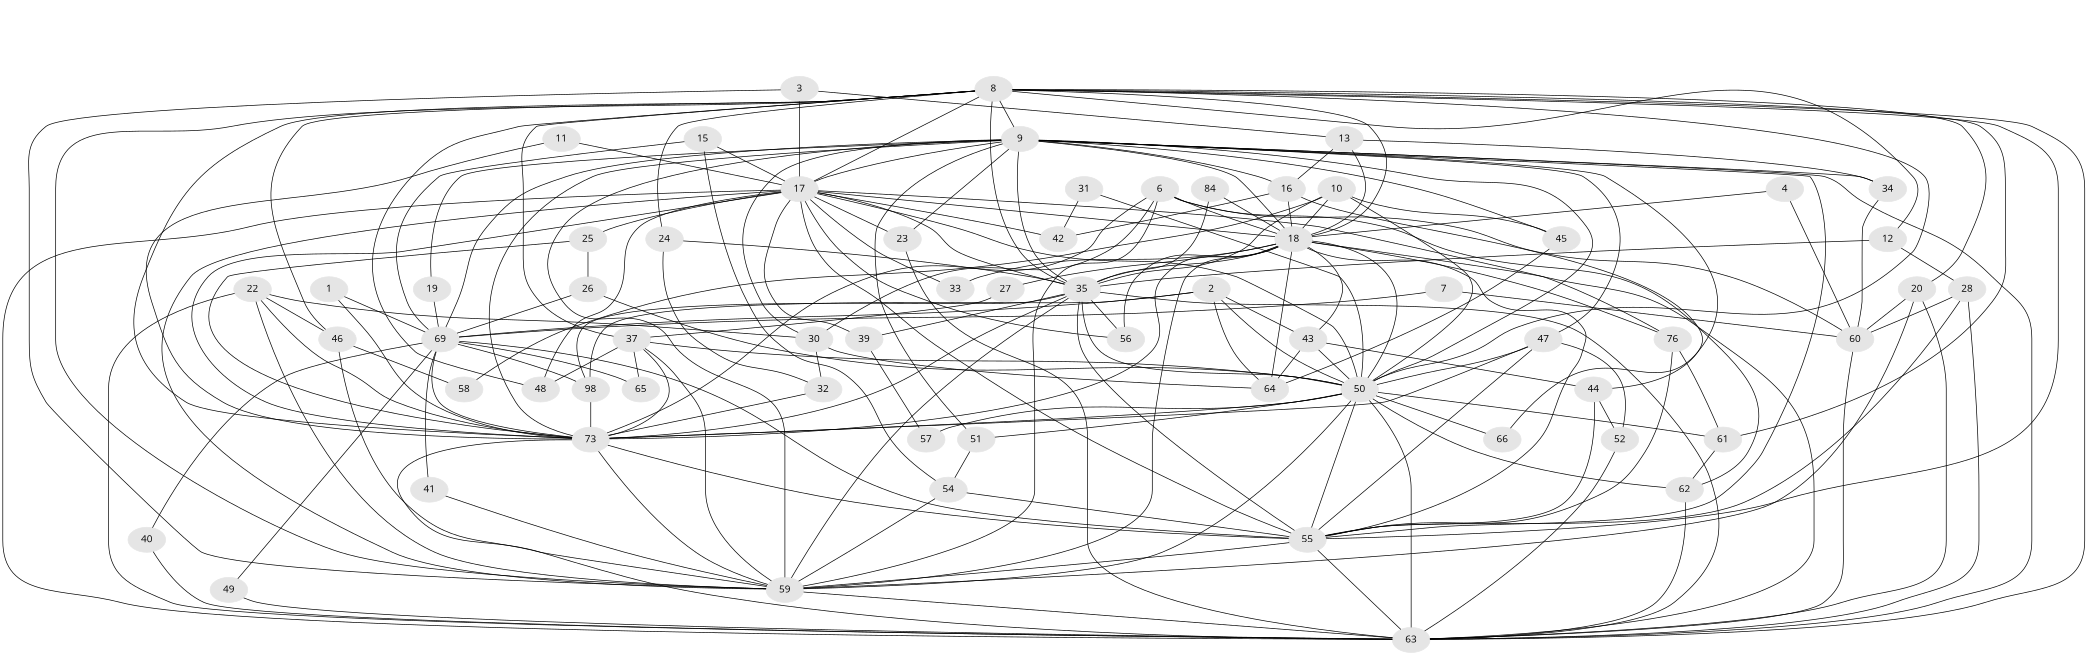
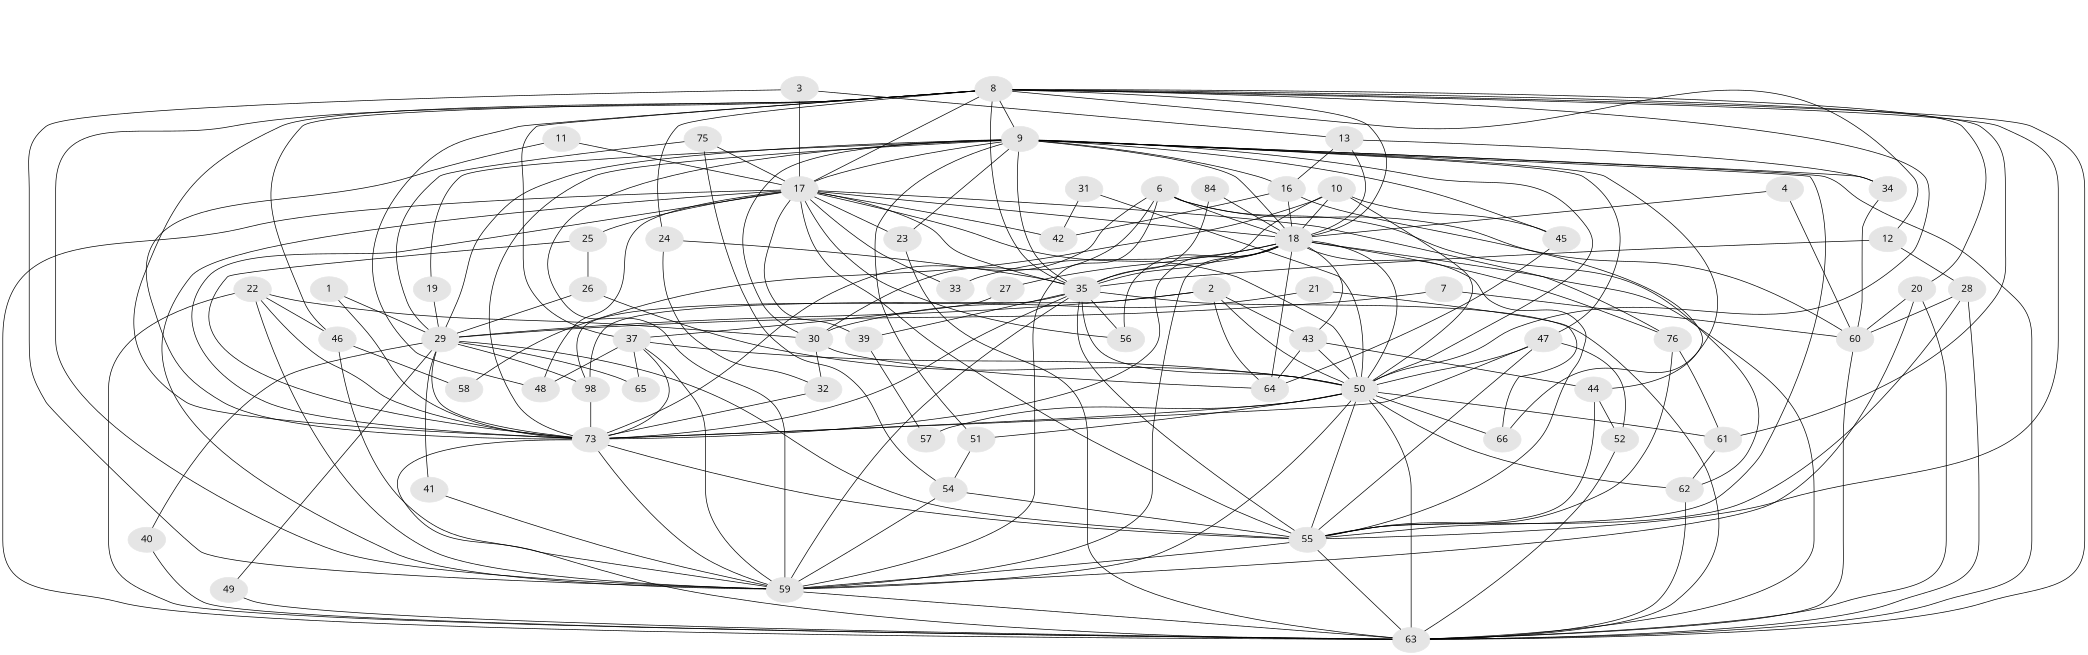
node "15": label "15" -> "75"
node "21": added
node "69": label "69" -> "29"
